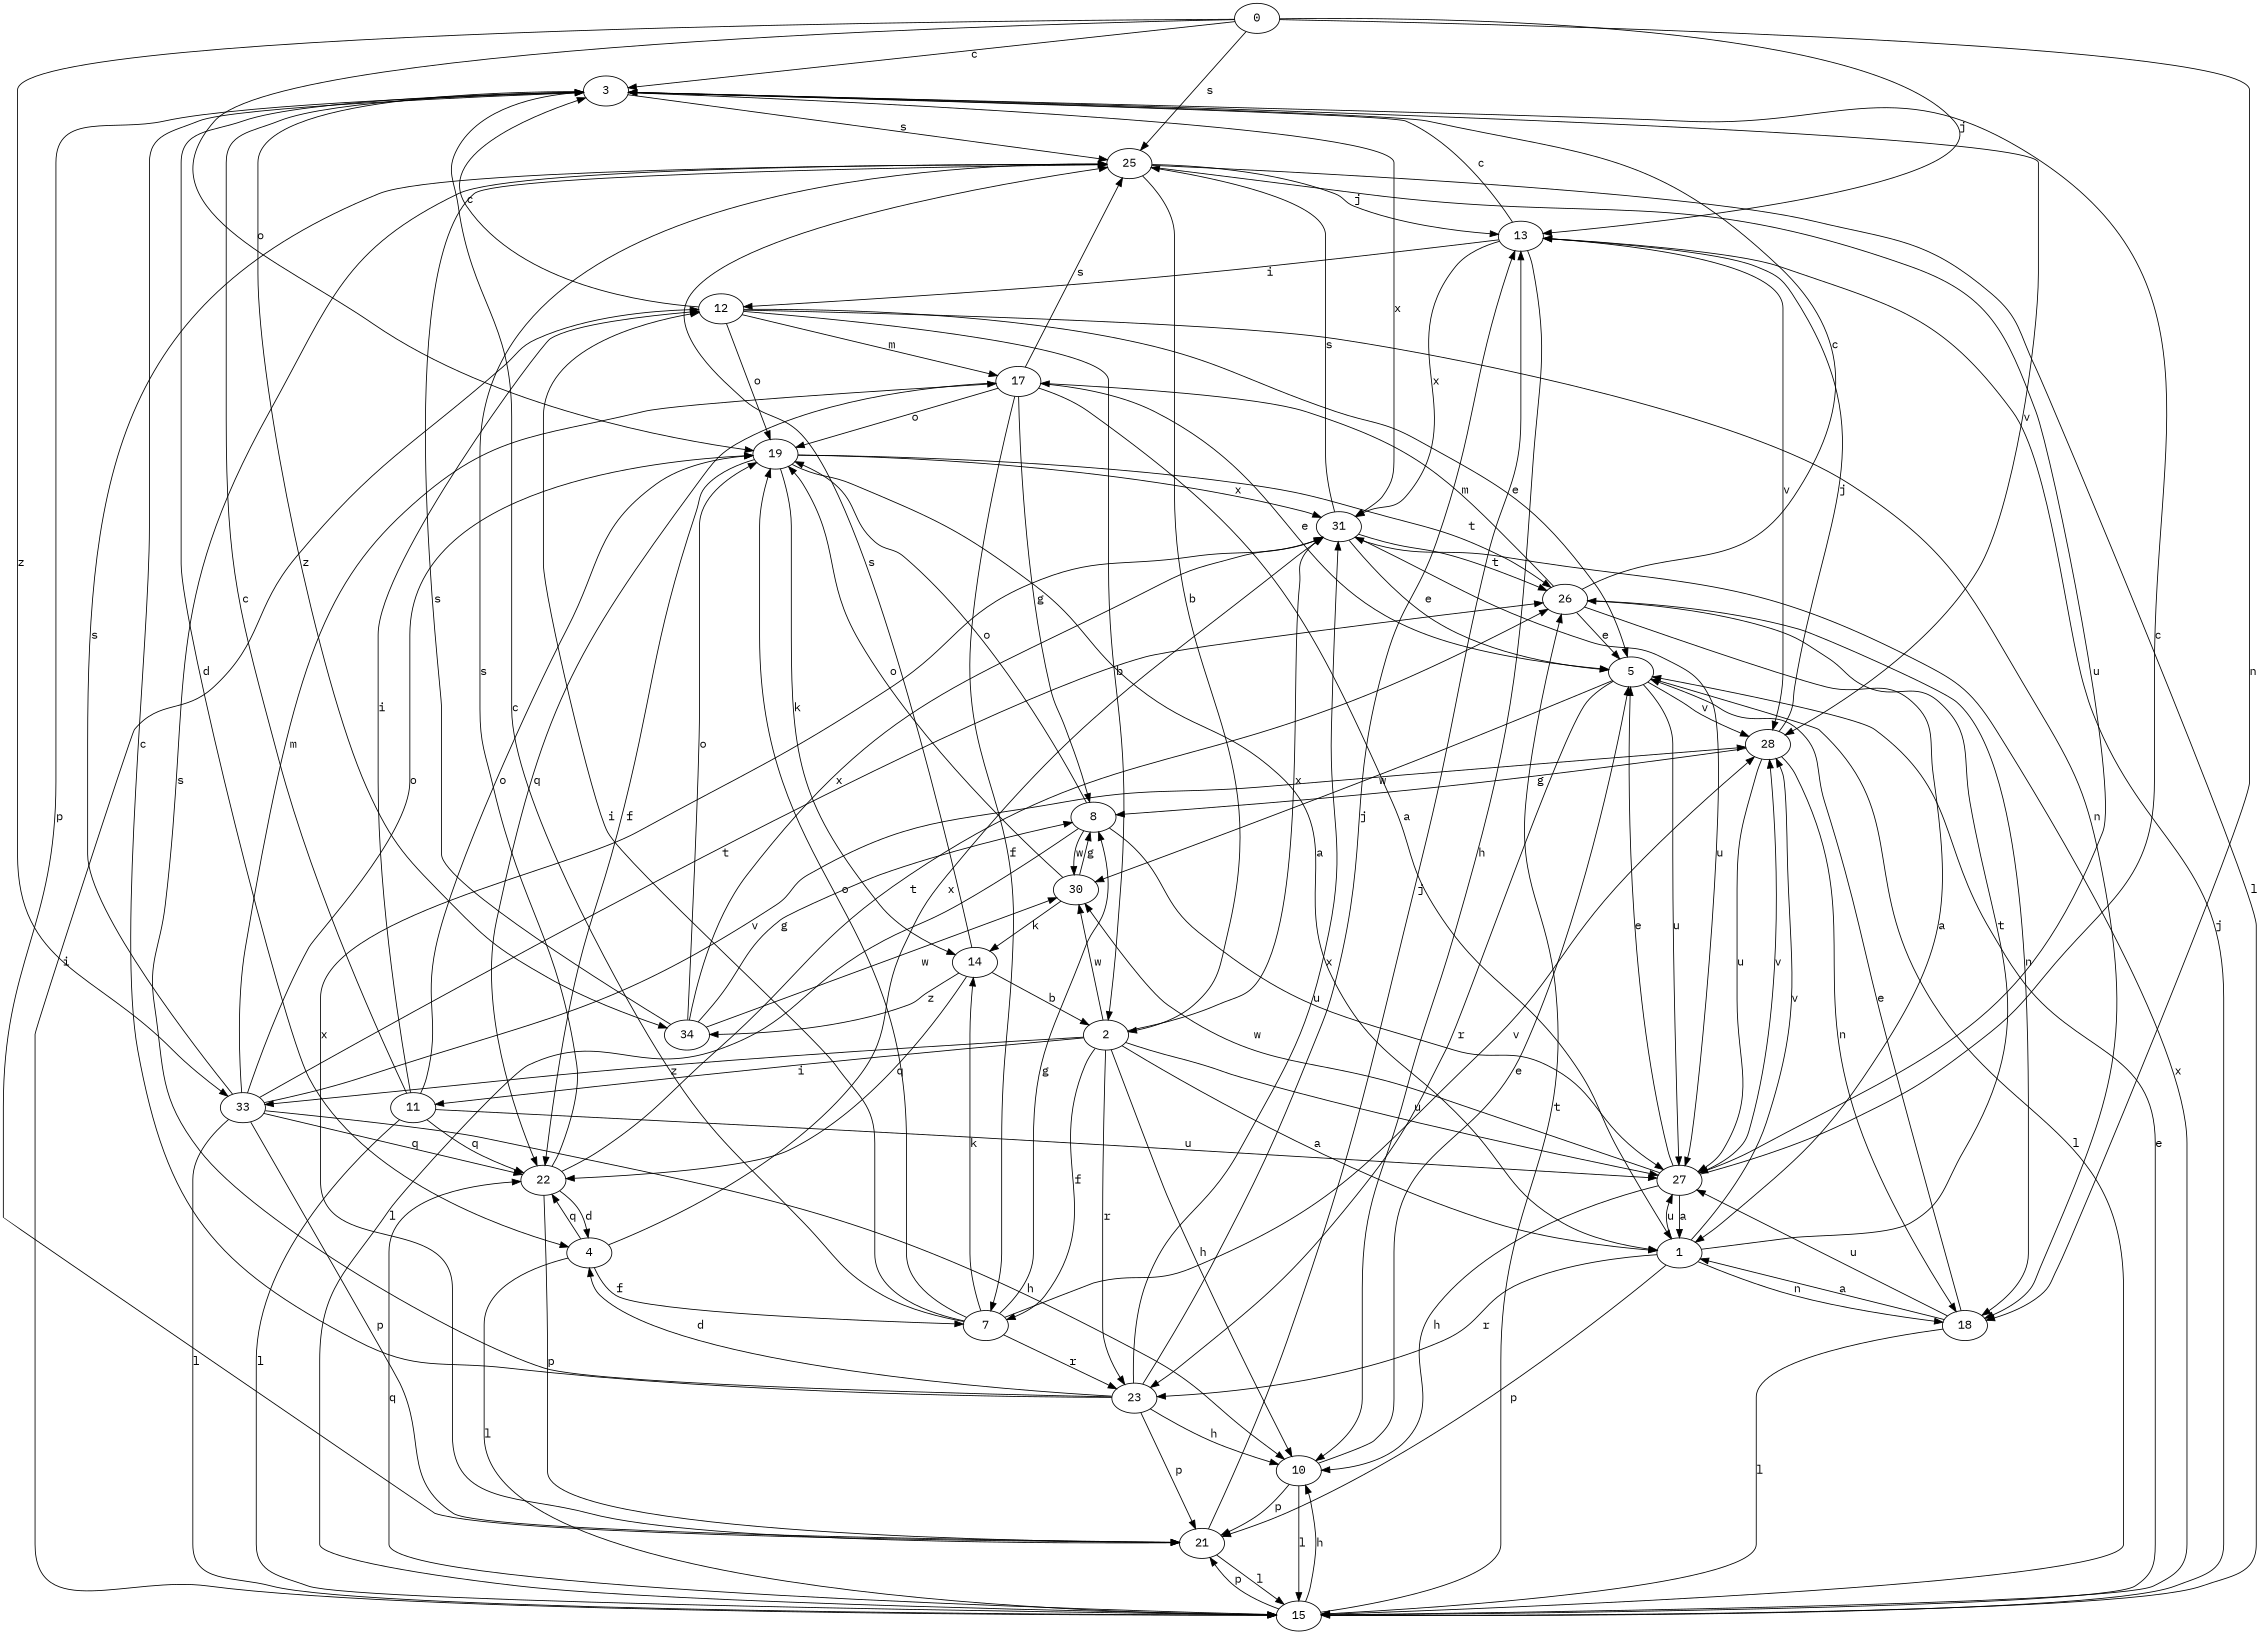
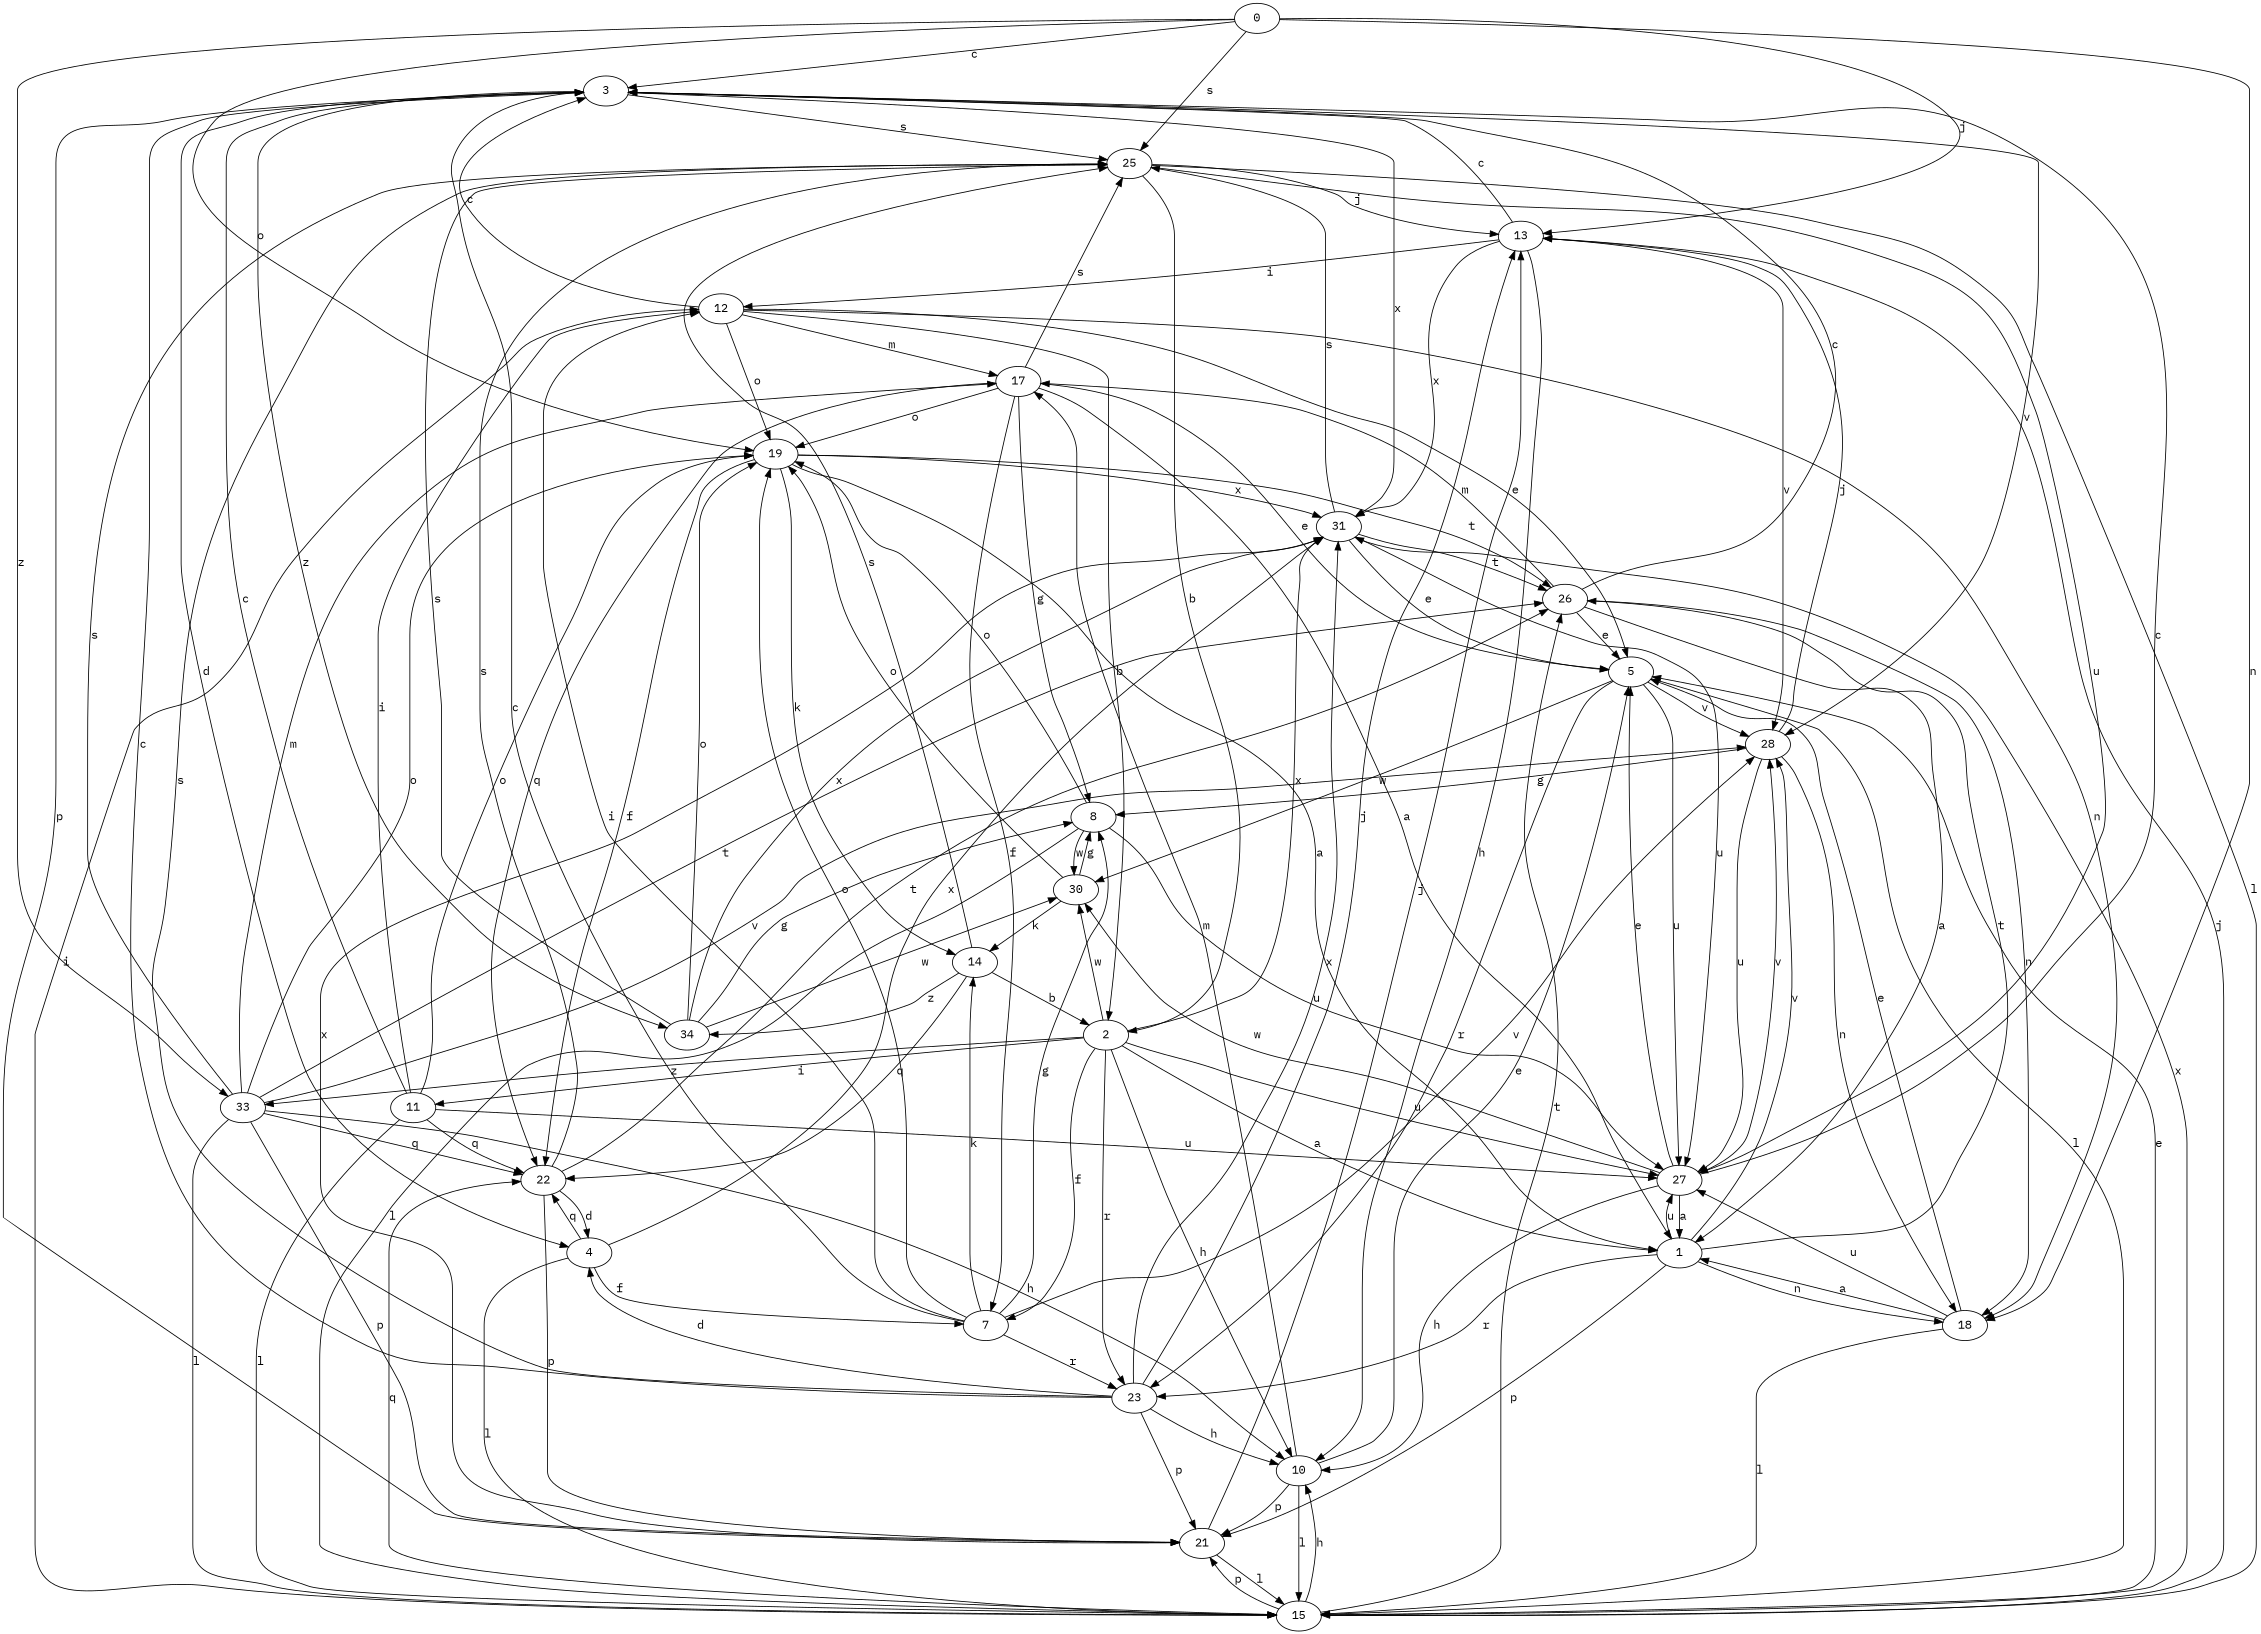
edge "10" -> "17": added, label "m"
